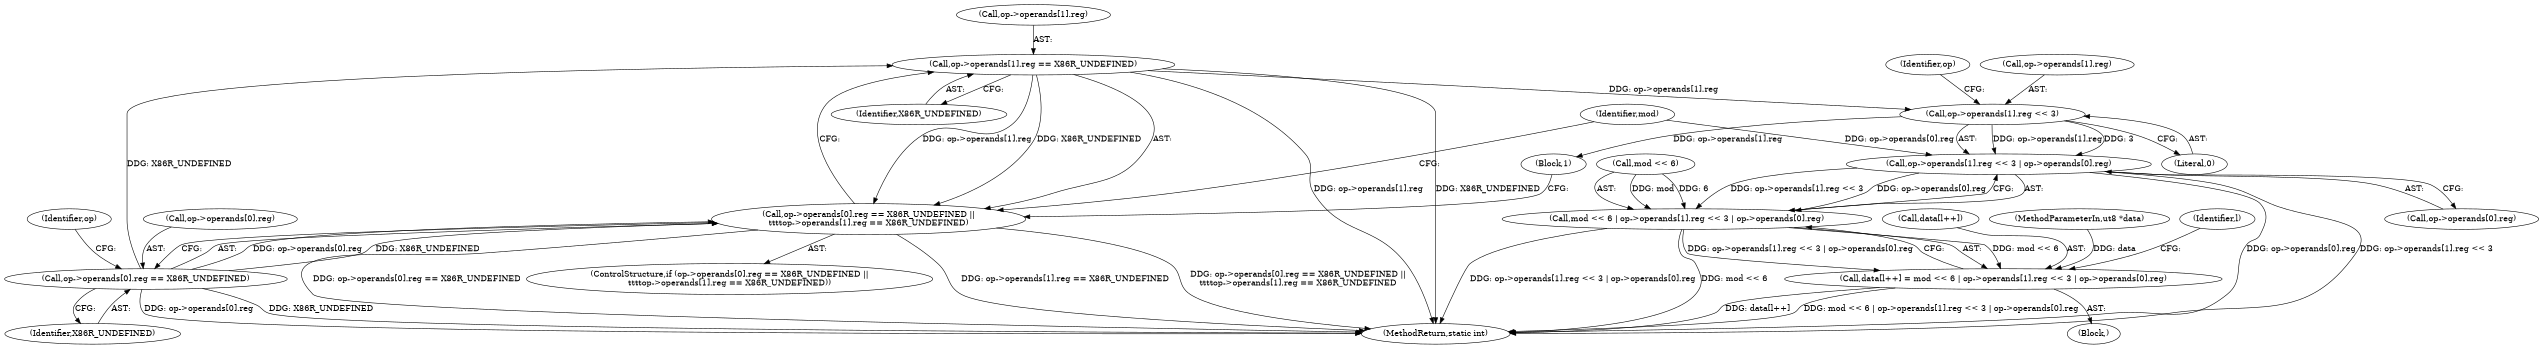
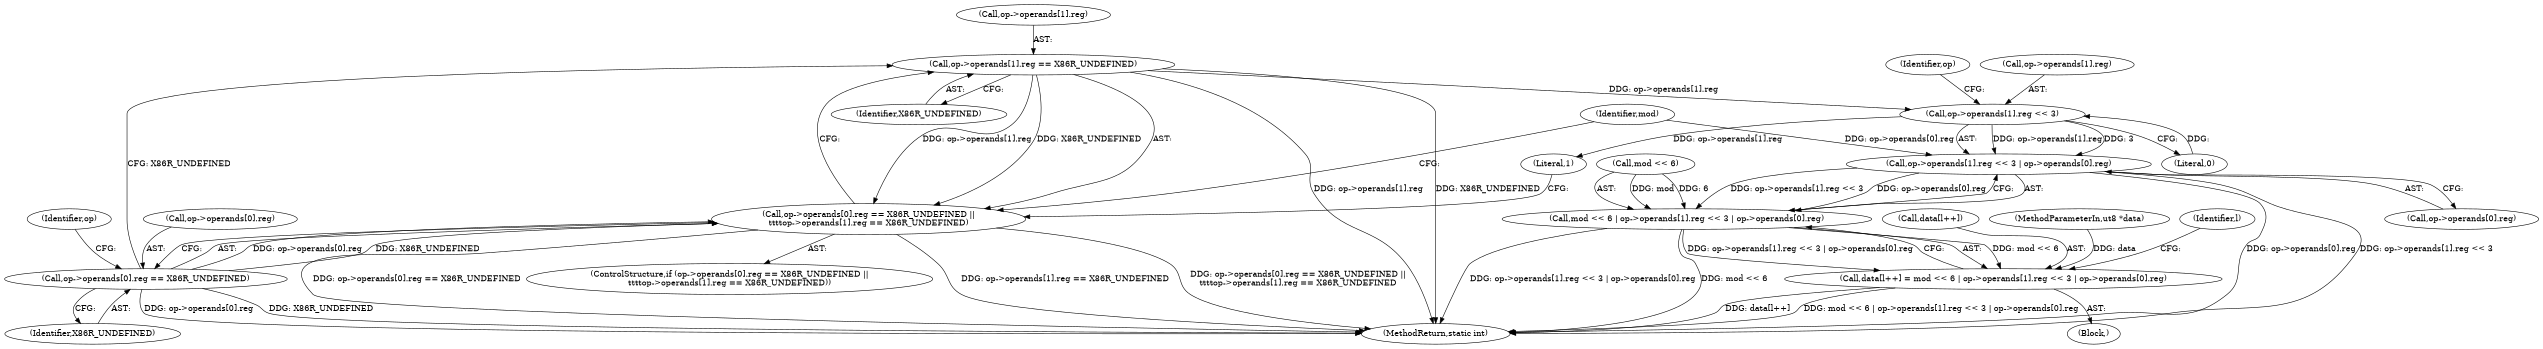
edge "(Literal,0)" -> "(Call,op->operands[1].reg << 3)": label "AST: " -> "DDG: "
edge "(Call,op->operands[0].reg == X86R_UNDEFINED)" -> "(Call,op->operands[1].reg == X86R_UNDEFINED)": label "DDG: X86R_UNDEFINED" -> "CFG: X86R_UNDEFINED"
node "(Block,1)": label "(Block,1)" -> "(Literal,1)"
